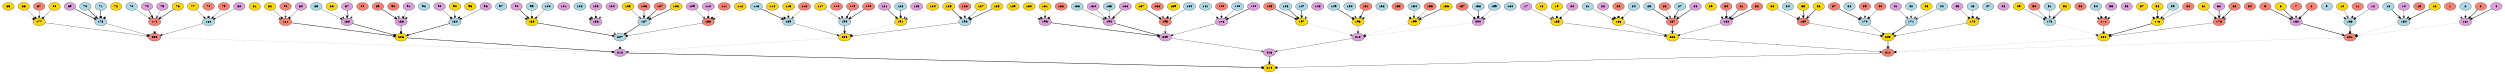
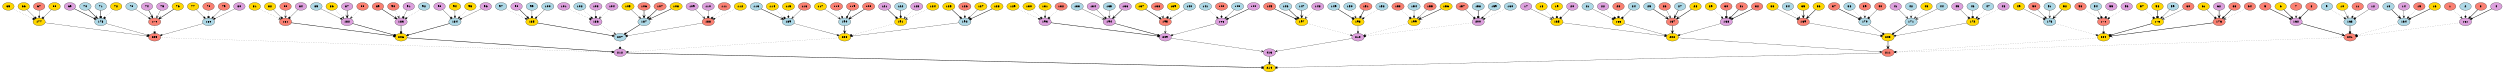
node "28": fillcolor plum -> gold
edge "176" -> "204": style solid -> bold
